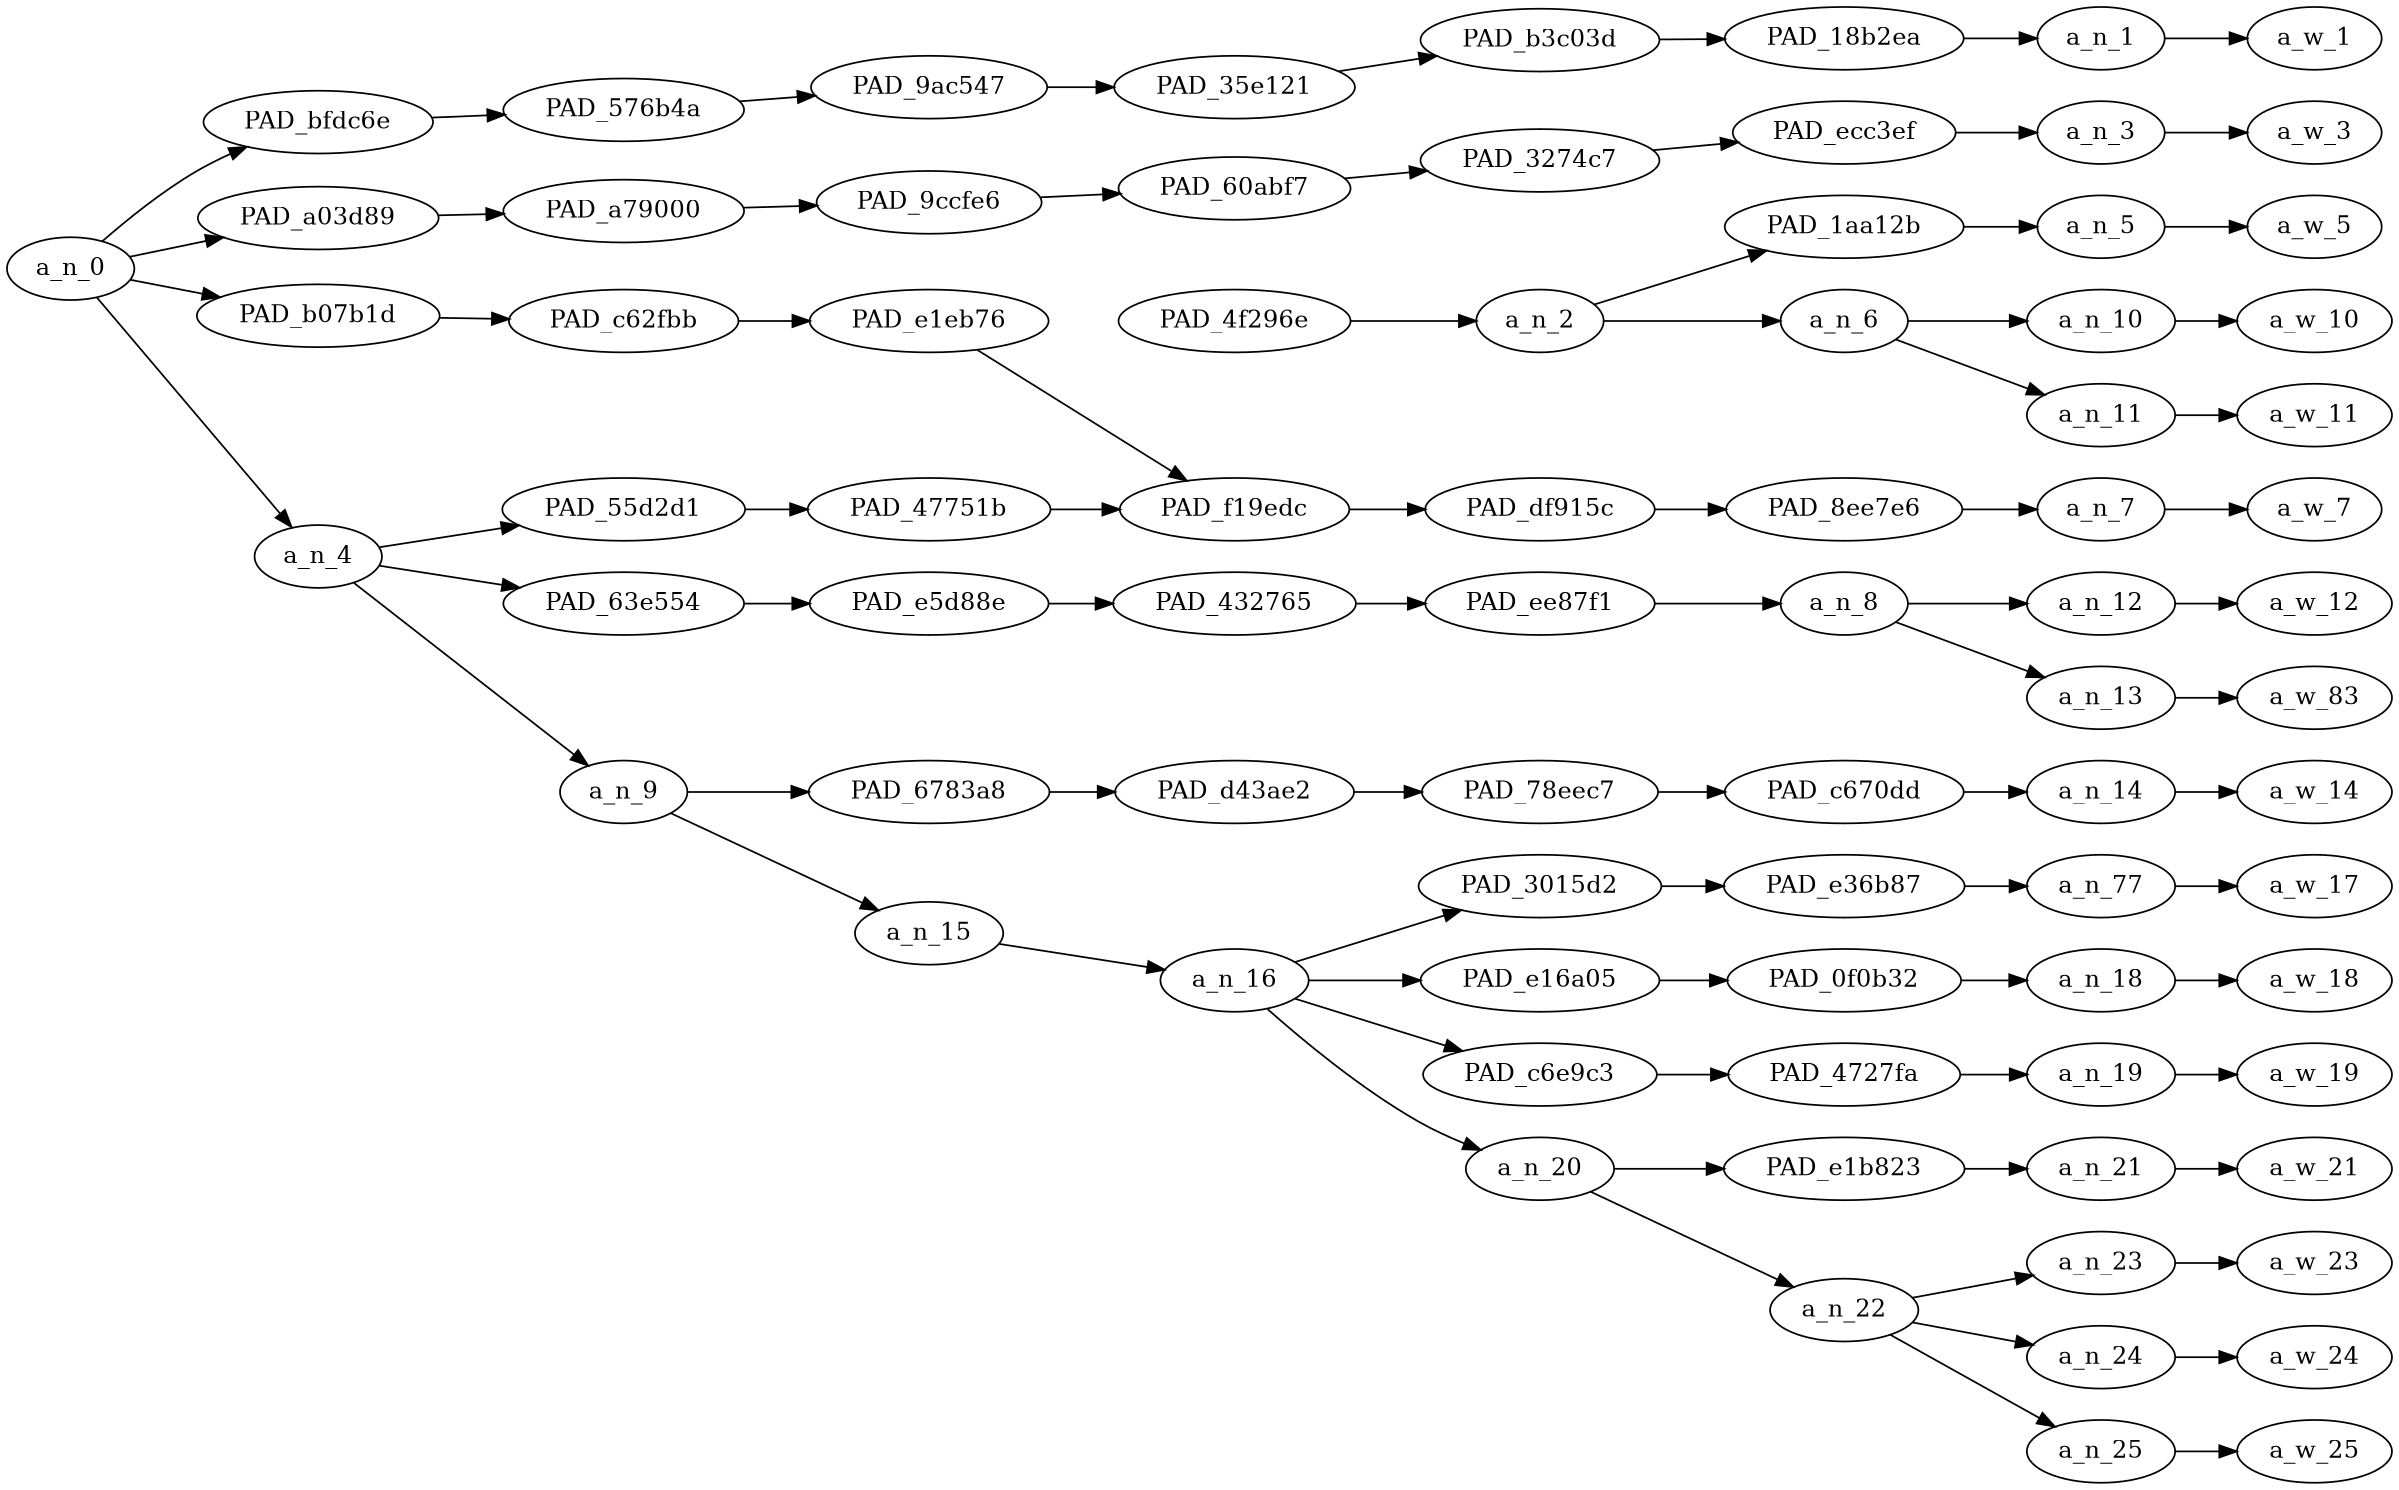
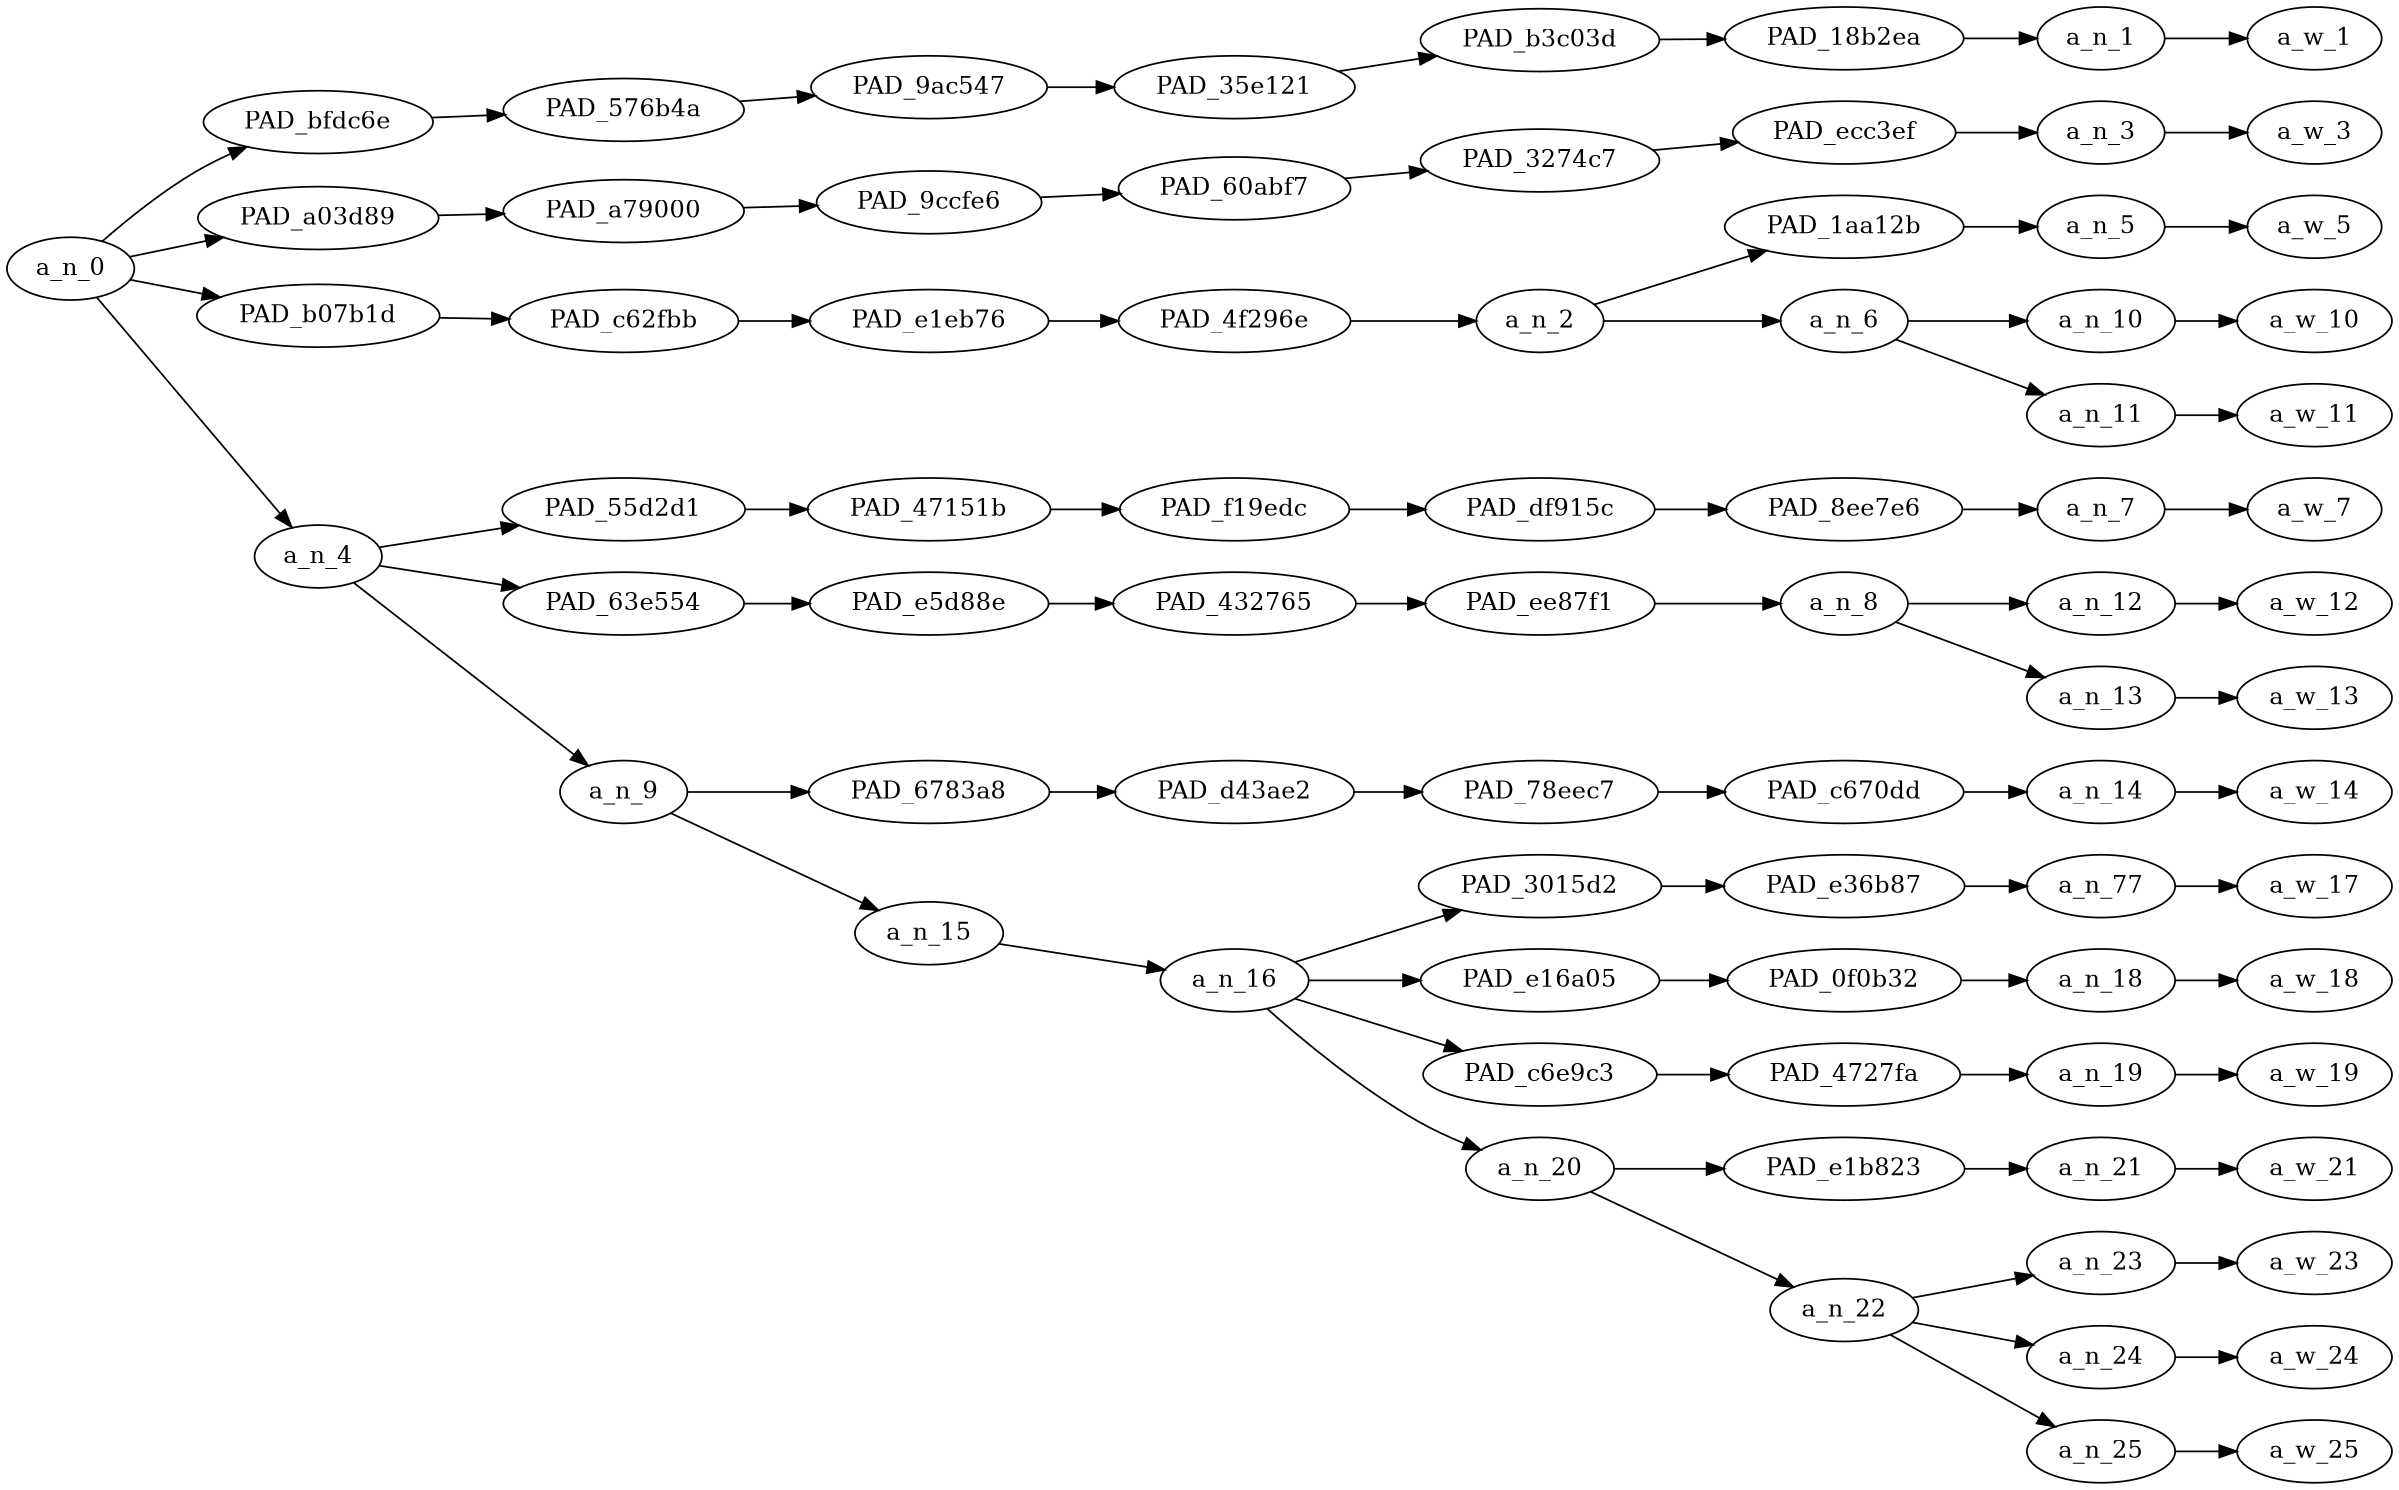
edge "PAD_e1eb76" -> "PAD_f19edc": now "PAD_e1eb76" -> "PAD_4f296e"
node "PAD_47751b": label "PAD_47751b" -> "PAD_47151b"
node "a_w_83": label "a_w_83" -> "a_w_13"
